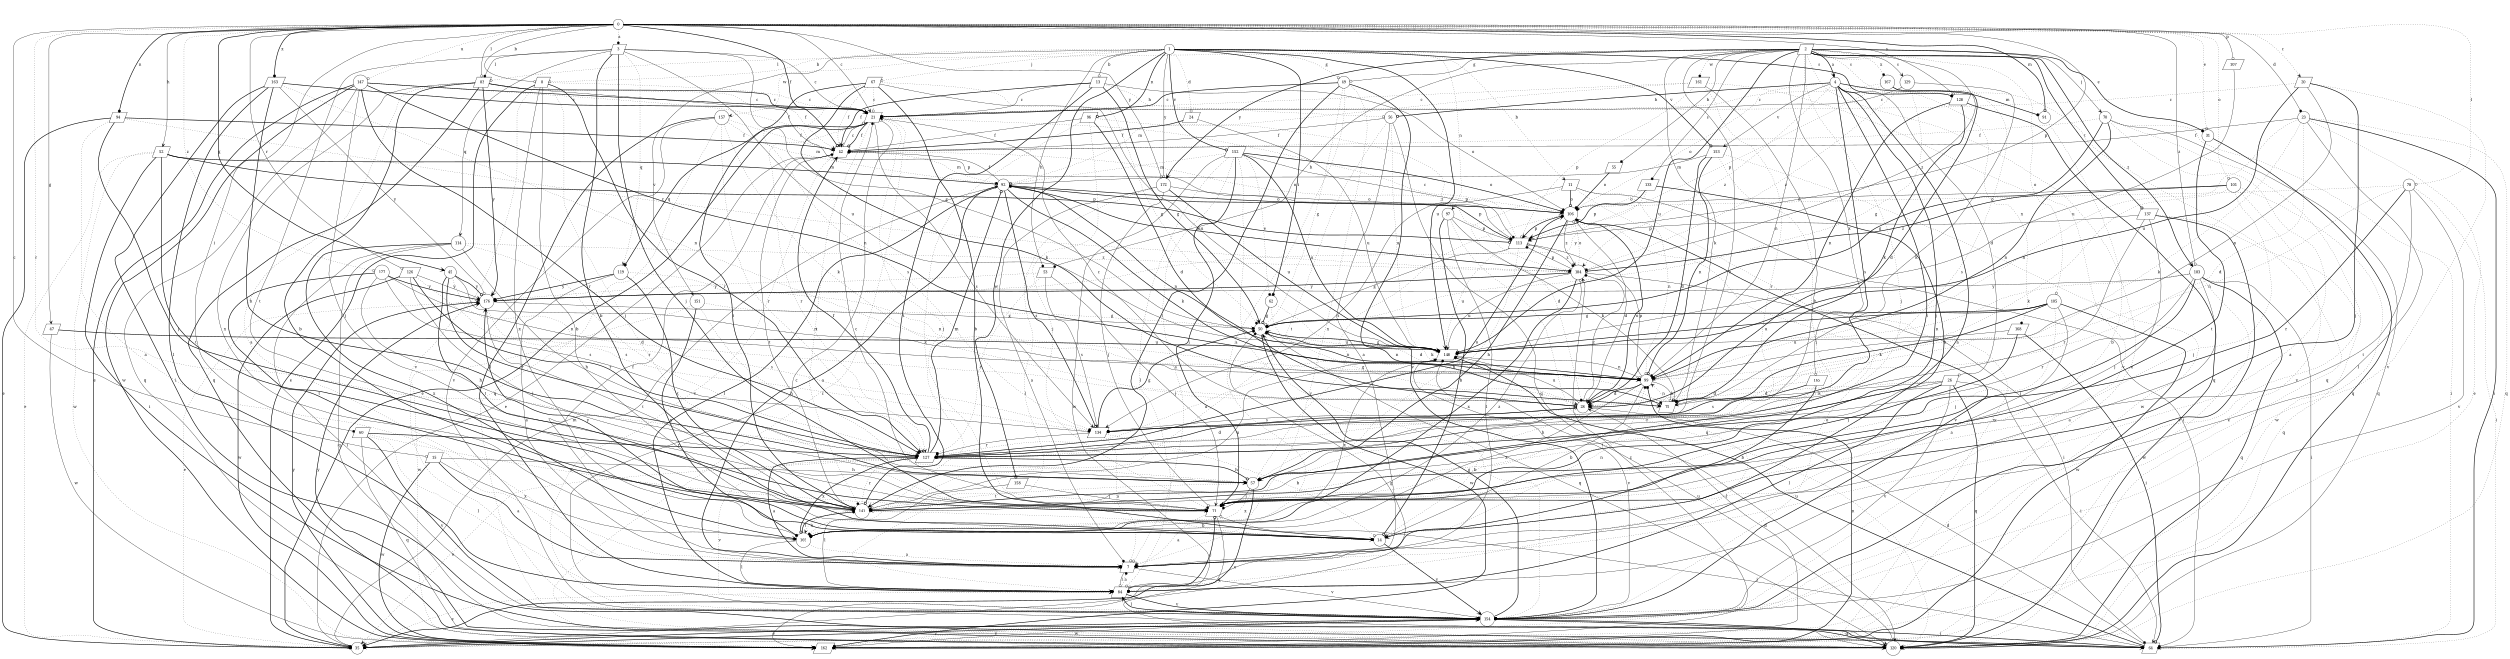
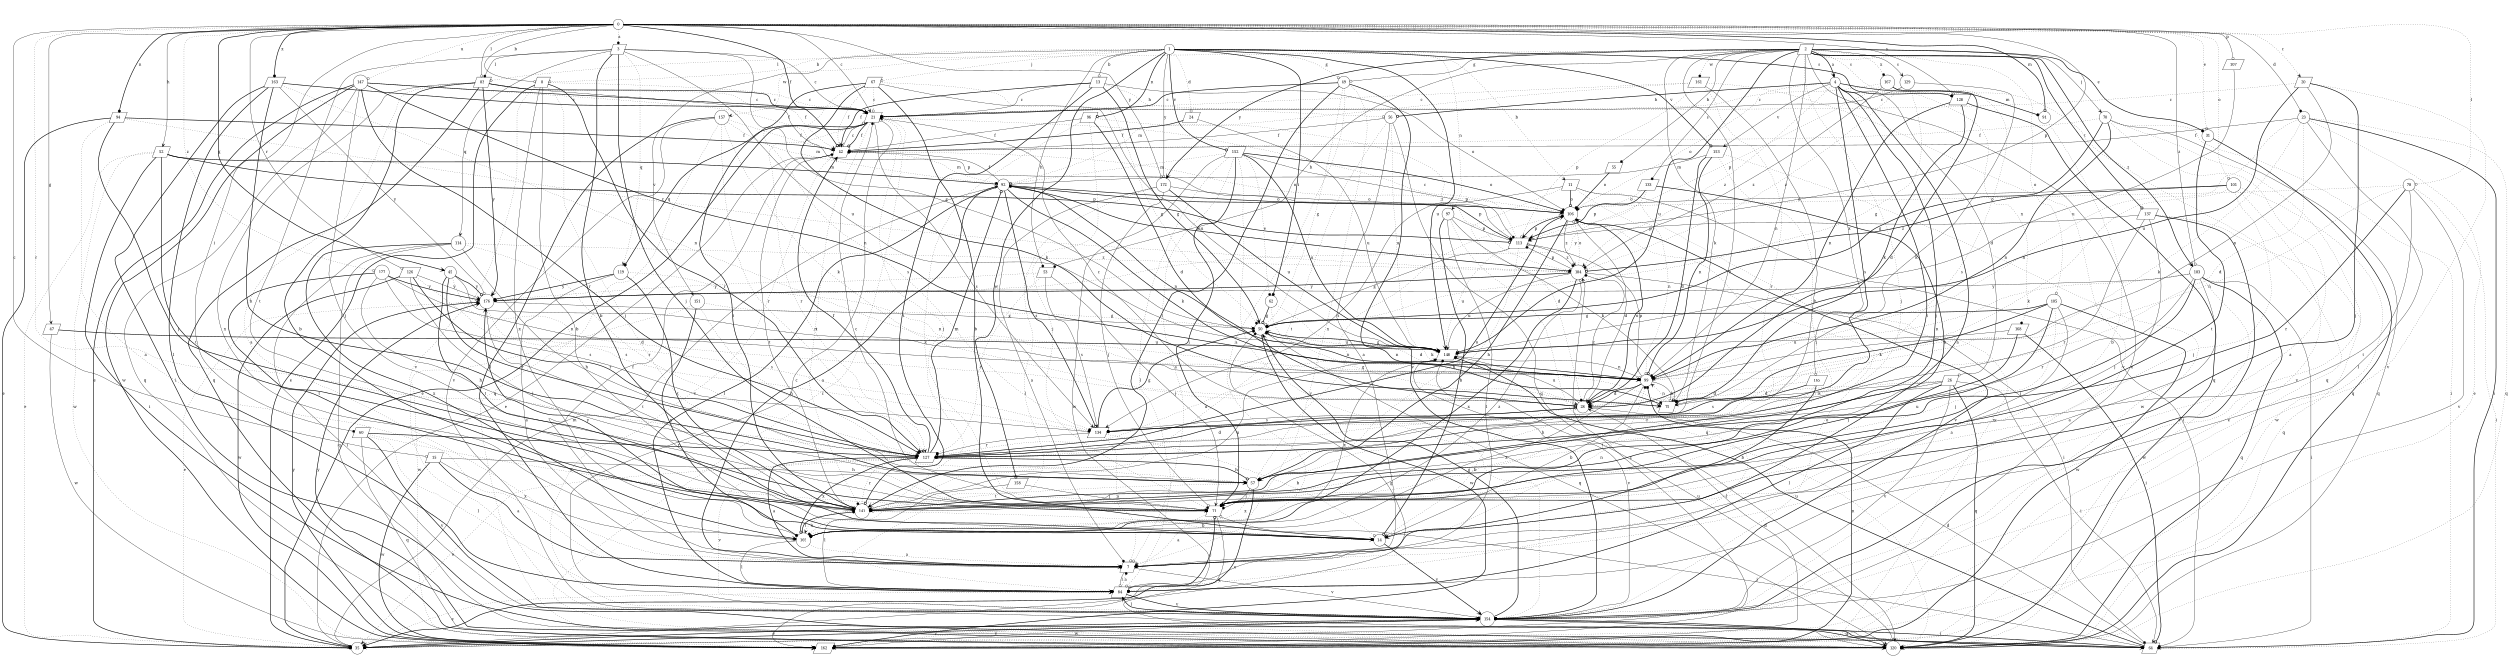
edge "2" -> "184": now "167" -> "184"
edge "105" -> "148": now "105" -> "141"
edge "2" -> "35": style dotted -> solid
